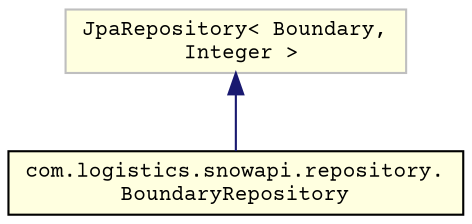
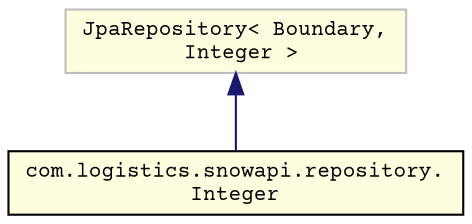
node "com.logistics.snowapi.repository. BoundaryRepository": label "com.logistics.snowapi.repository. BoundaryRepository" -> "com.logistics.snowapi.repository. Integer"
